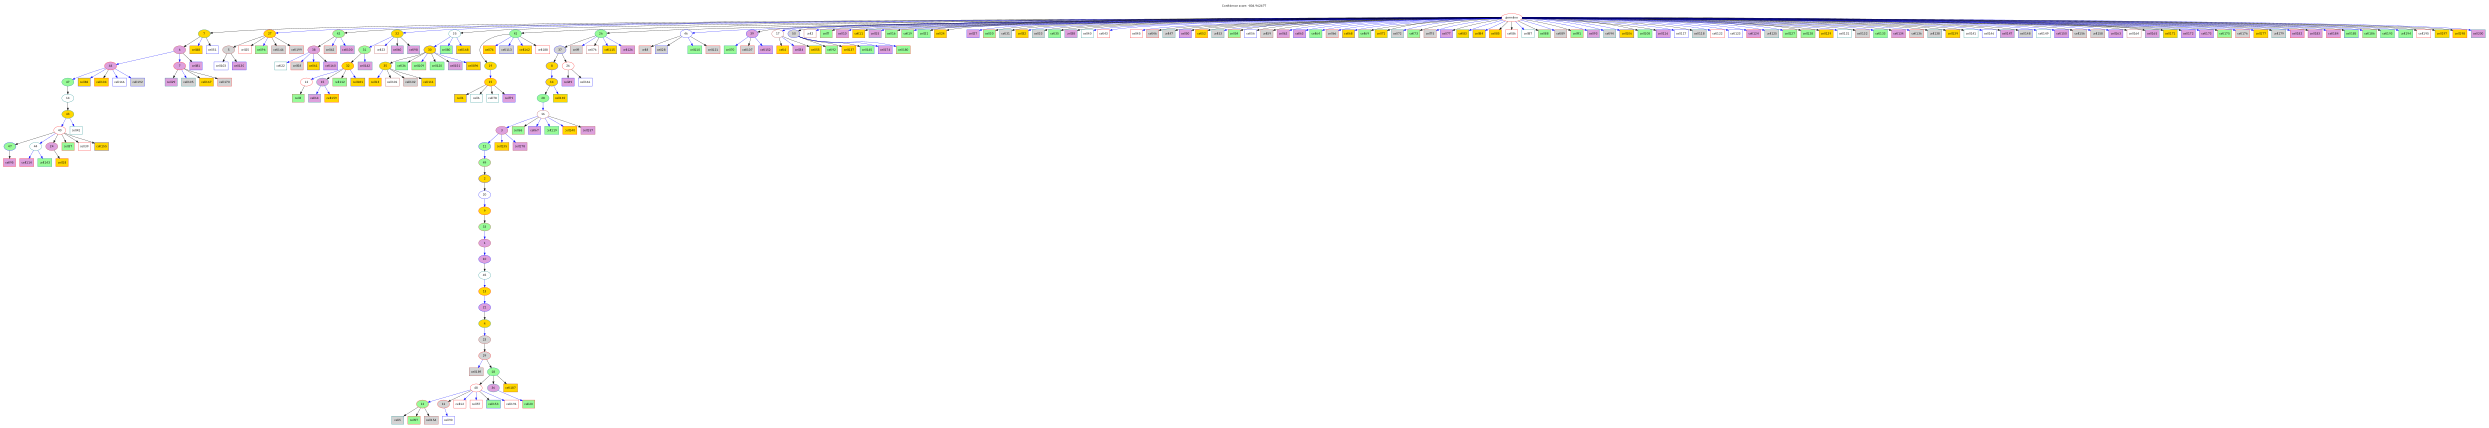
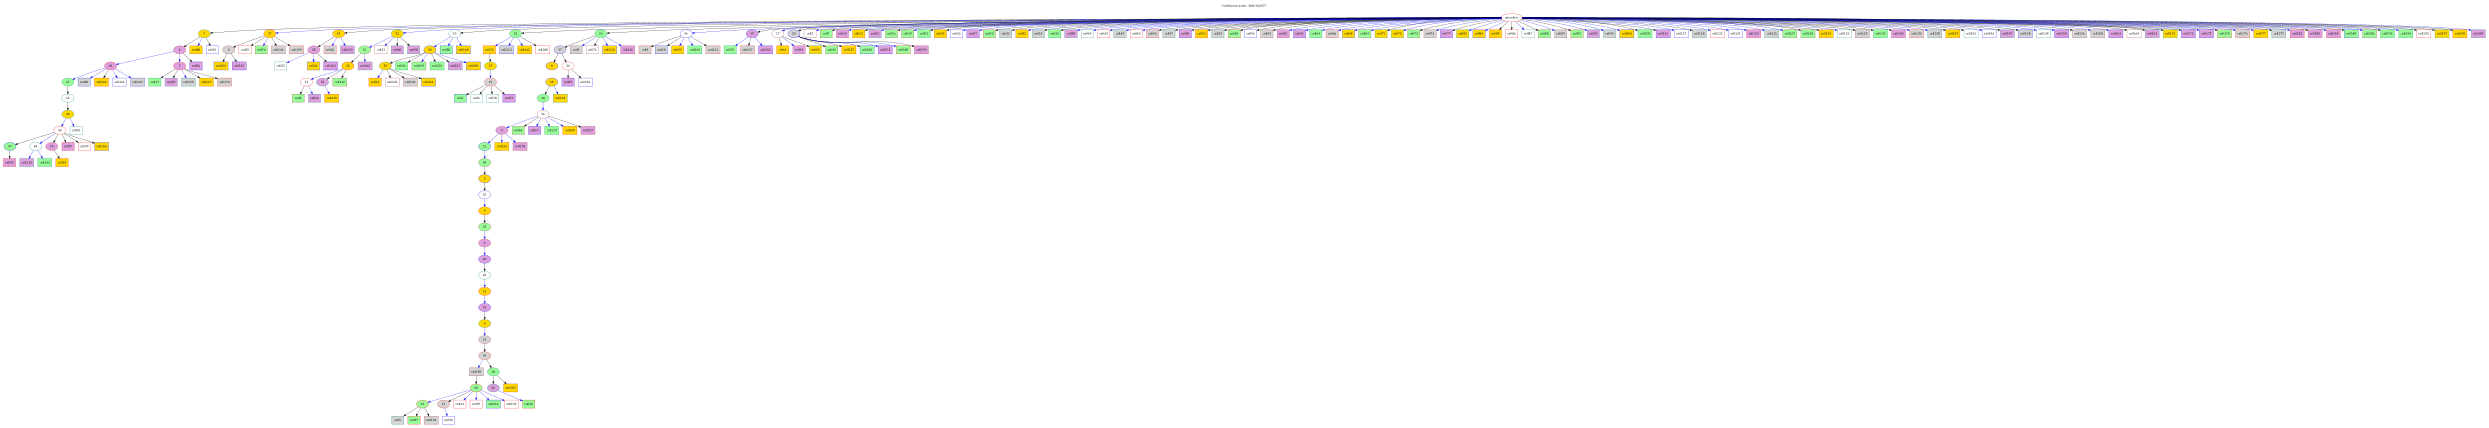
edge "germline" -> "cell38": color black -> blue
edge "germline" -> "cell133": color blue -> black
edge "germline" -> "cell138": color black -> blue
edge "germline" -> "cell53": color blue -> black
edge "germline" -> "cell69": color black -> blue
node "42": fillcolor palegreen -> gold
node "cell26": added
node "cell44": added
node "cell72": fillcolor lightgrey -> gold
edge "41" -> "19": now "cell74" -> "19"
node "cell99": added
node "cell190": added
node "cell103": fillcolor white -> gold
node "cell58": removed
edge "8" -> "34": removed
node "cell82": fillcolor gold -> lightgrey
node "cell17": added
node "cell181": removed
node "25": fillcolor gold -> lightgrey
edge "15" -> "cell14": now "12" -> "cell14"
node "cell1": fillcolor gold -> palegreen
node "cell37": fillcolor palegreen -> plum
node "cell114": color red -> teal
edge "18" -> "48": now "cell189" -> "48"
node "48": fillcolor white -> palegreen
edge "48" -> "cell153": color black -> blue
